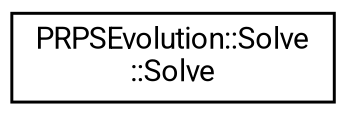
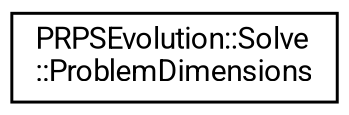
node "PRPSEvolution::Solve ::Solve": label "PRPSEvolution::Solve ::Solve" -> "PRPSEvolution::Solve ::ProblemDimensions"
